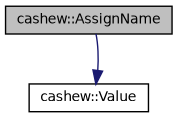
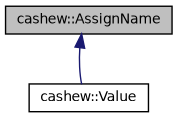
edge "cashew::AssignName" -> "cashew::Value": reversed
